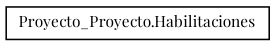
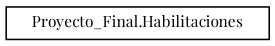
node "Proyecto_Proyecto.Habilitaciones": label "Proyecto_Proyecto.Habilitaciones" -> "Proyecto_Final.Habilitaciones"
